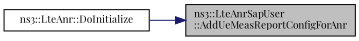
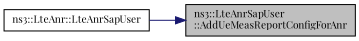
node "ns3::LteAnr::DoInitialize": label "ns3::LteAnr::DoInitialize" -> "ns3::LteAnr::LteAnrSapUser"
